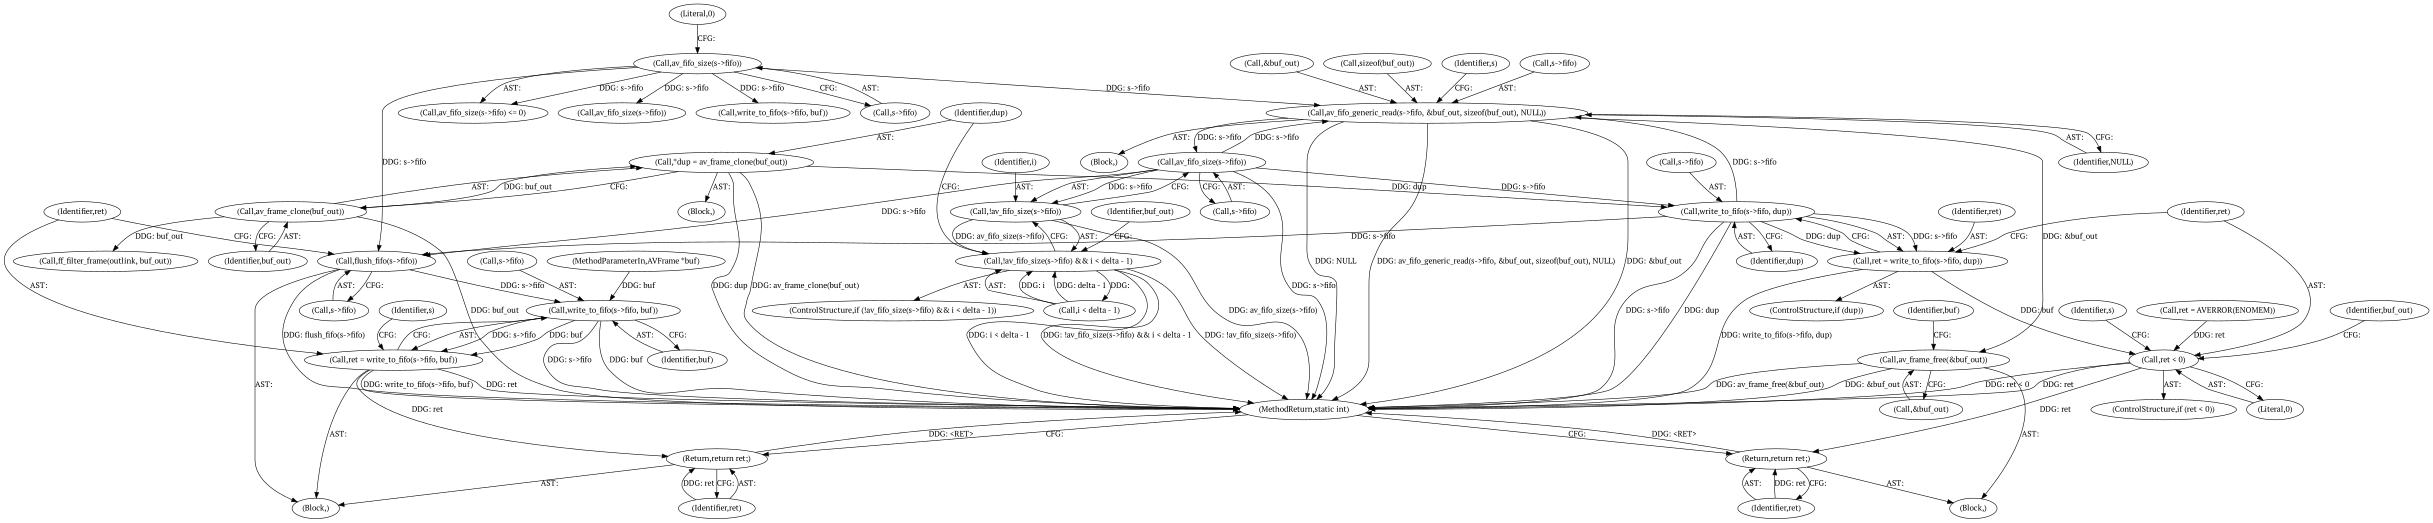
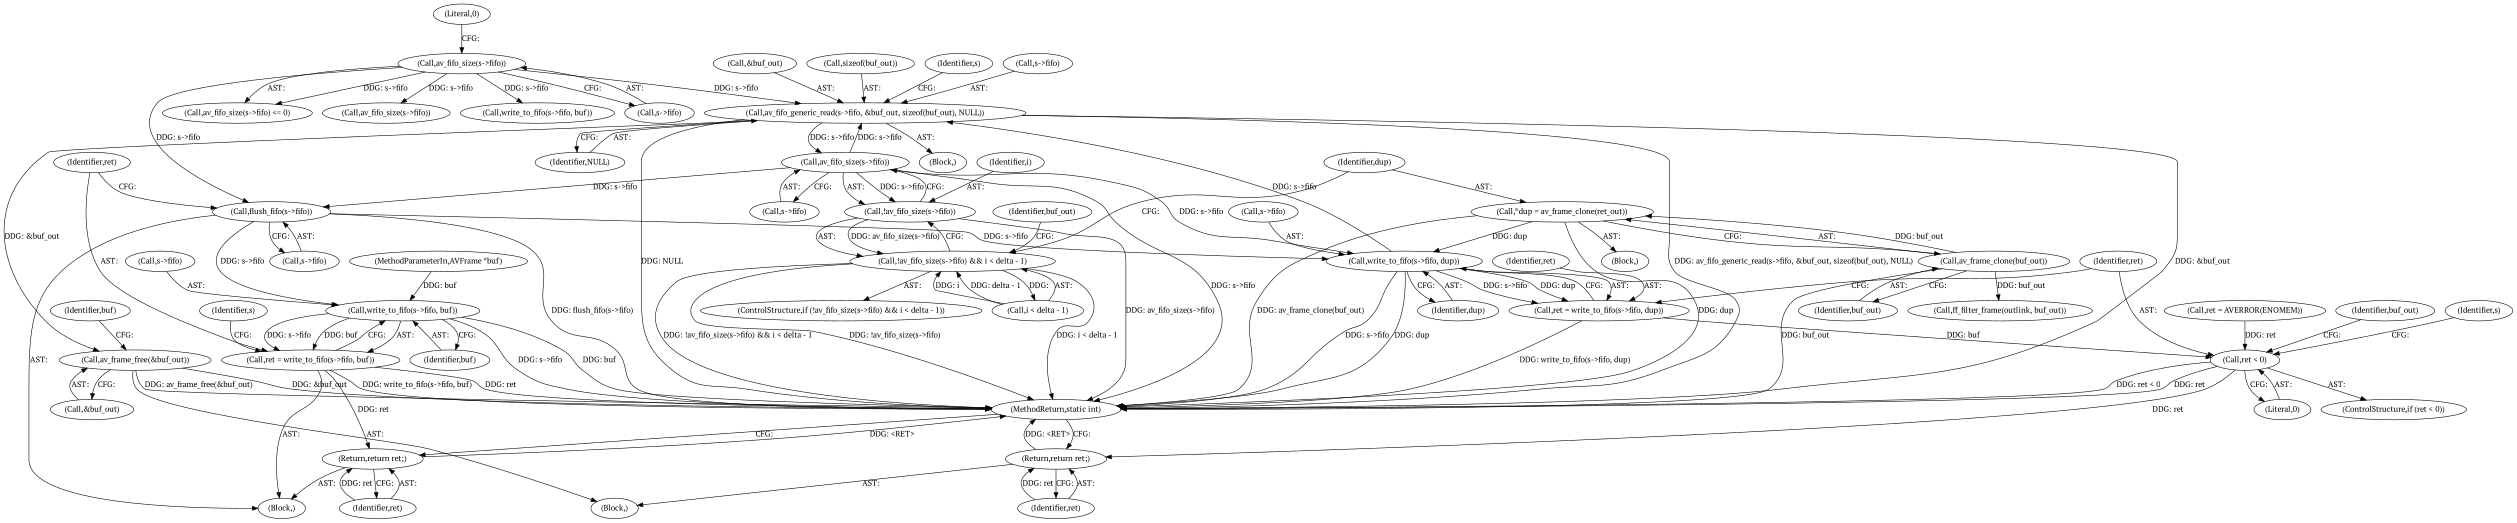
node "(Call,*dup = av_frame_clone(buf_out))": label "(Call,*dup = av_frame_clone(buf_out))" -> "(Call,*dup = av_frame_clone(ret_out))"
edge "(Call,write_to_fifo(s->fifo, dup))" -> "(Call,flush_fifo(s->fifo))": reversed
node "(ControlStructure,if (dup))": removed
